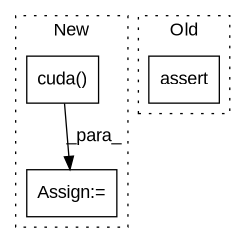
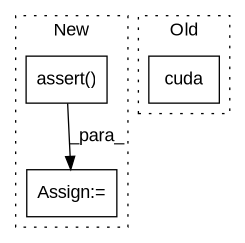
node "cuda()": label "cuda()" -> "assert()"
node "assert": label "assert" -> "cuda"
